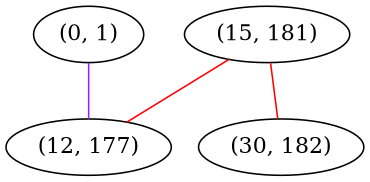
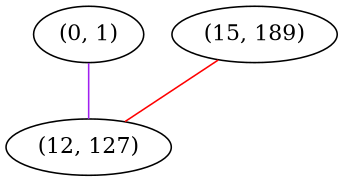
node "(15, 181)": label "(15, 181)" -> "(15, 189)"
node "(12, 177)": label "(12, 177)" -> "(12, 127)"
node "(30, 182)": removed
